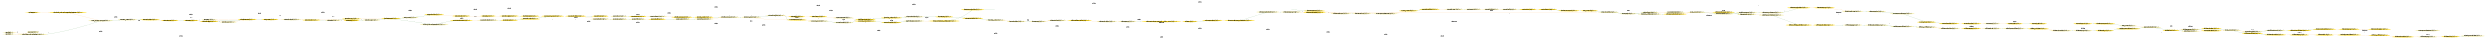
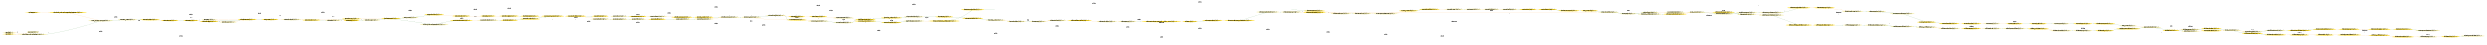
node "irFunctionNode.setSynthetic(true)@@@75@@@['0', '0', '1']": added
node "irLoadFieldMemberNode.setStatic(true)@@@90@@@['0', '0', '1']": added
node "injectBootstrapMethod['0', '1', '0']": fillcolor khaki -> gold
